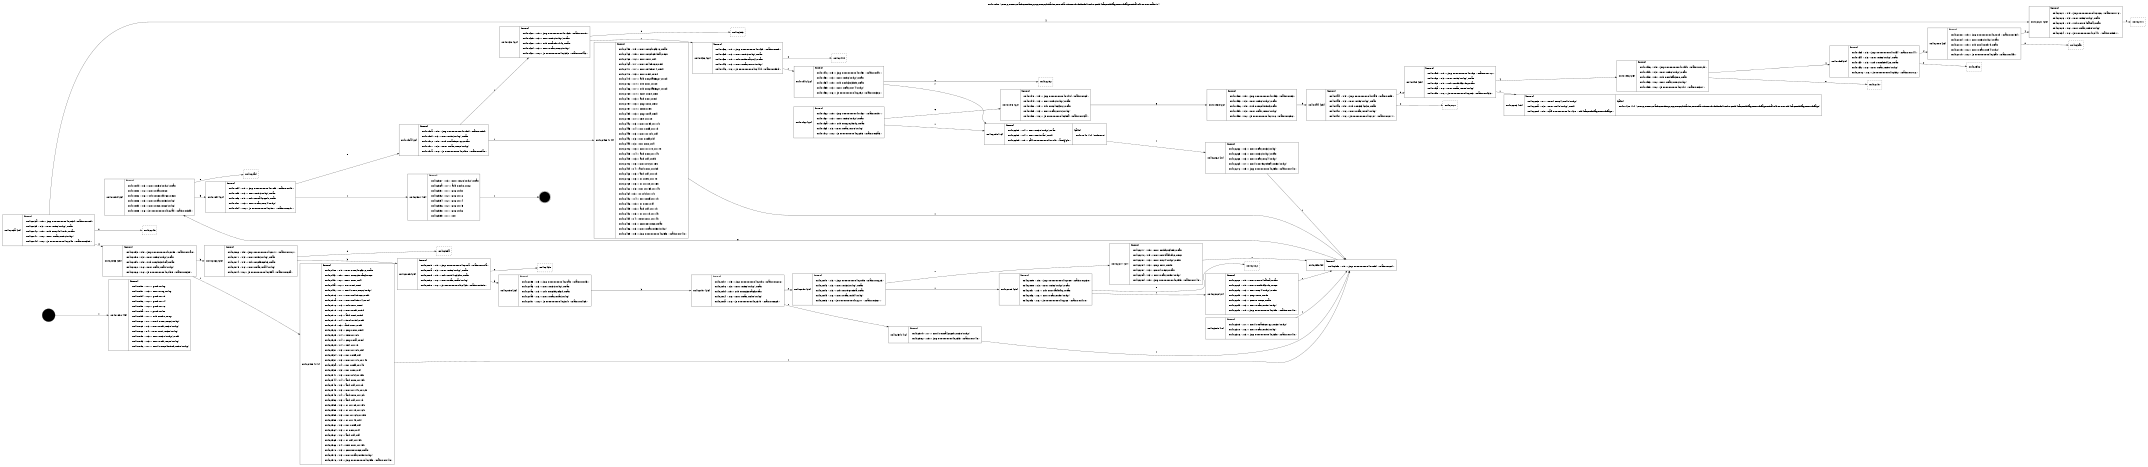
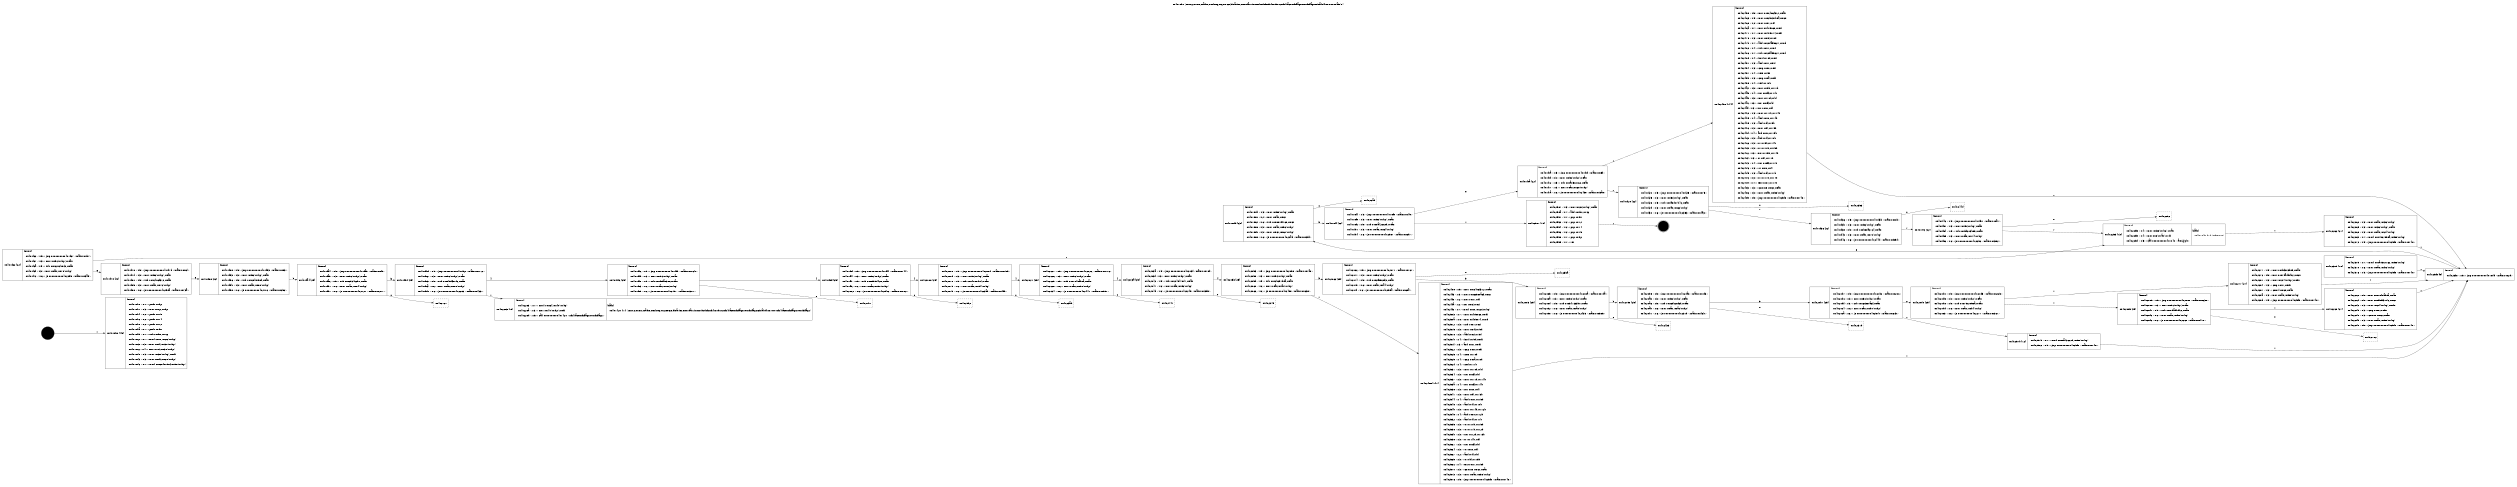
edge "0x40203a [25]" -> "0x402021 [25]": reversed
node "0x40231b": added
